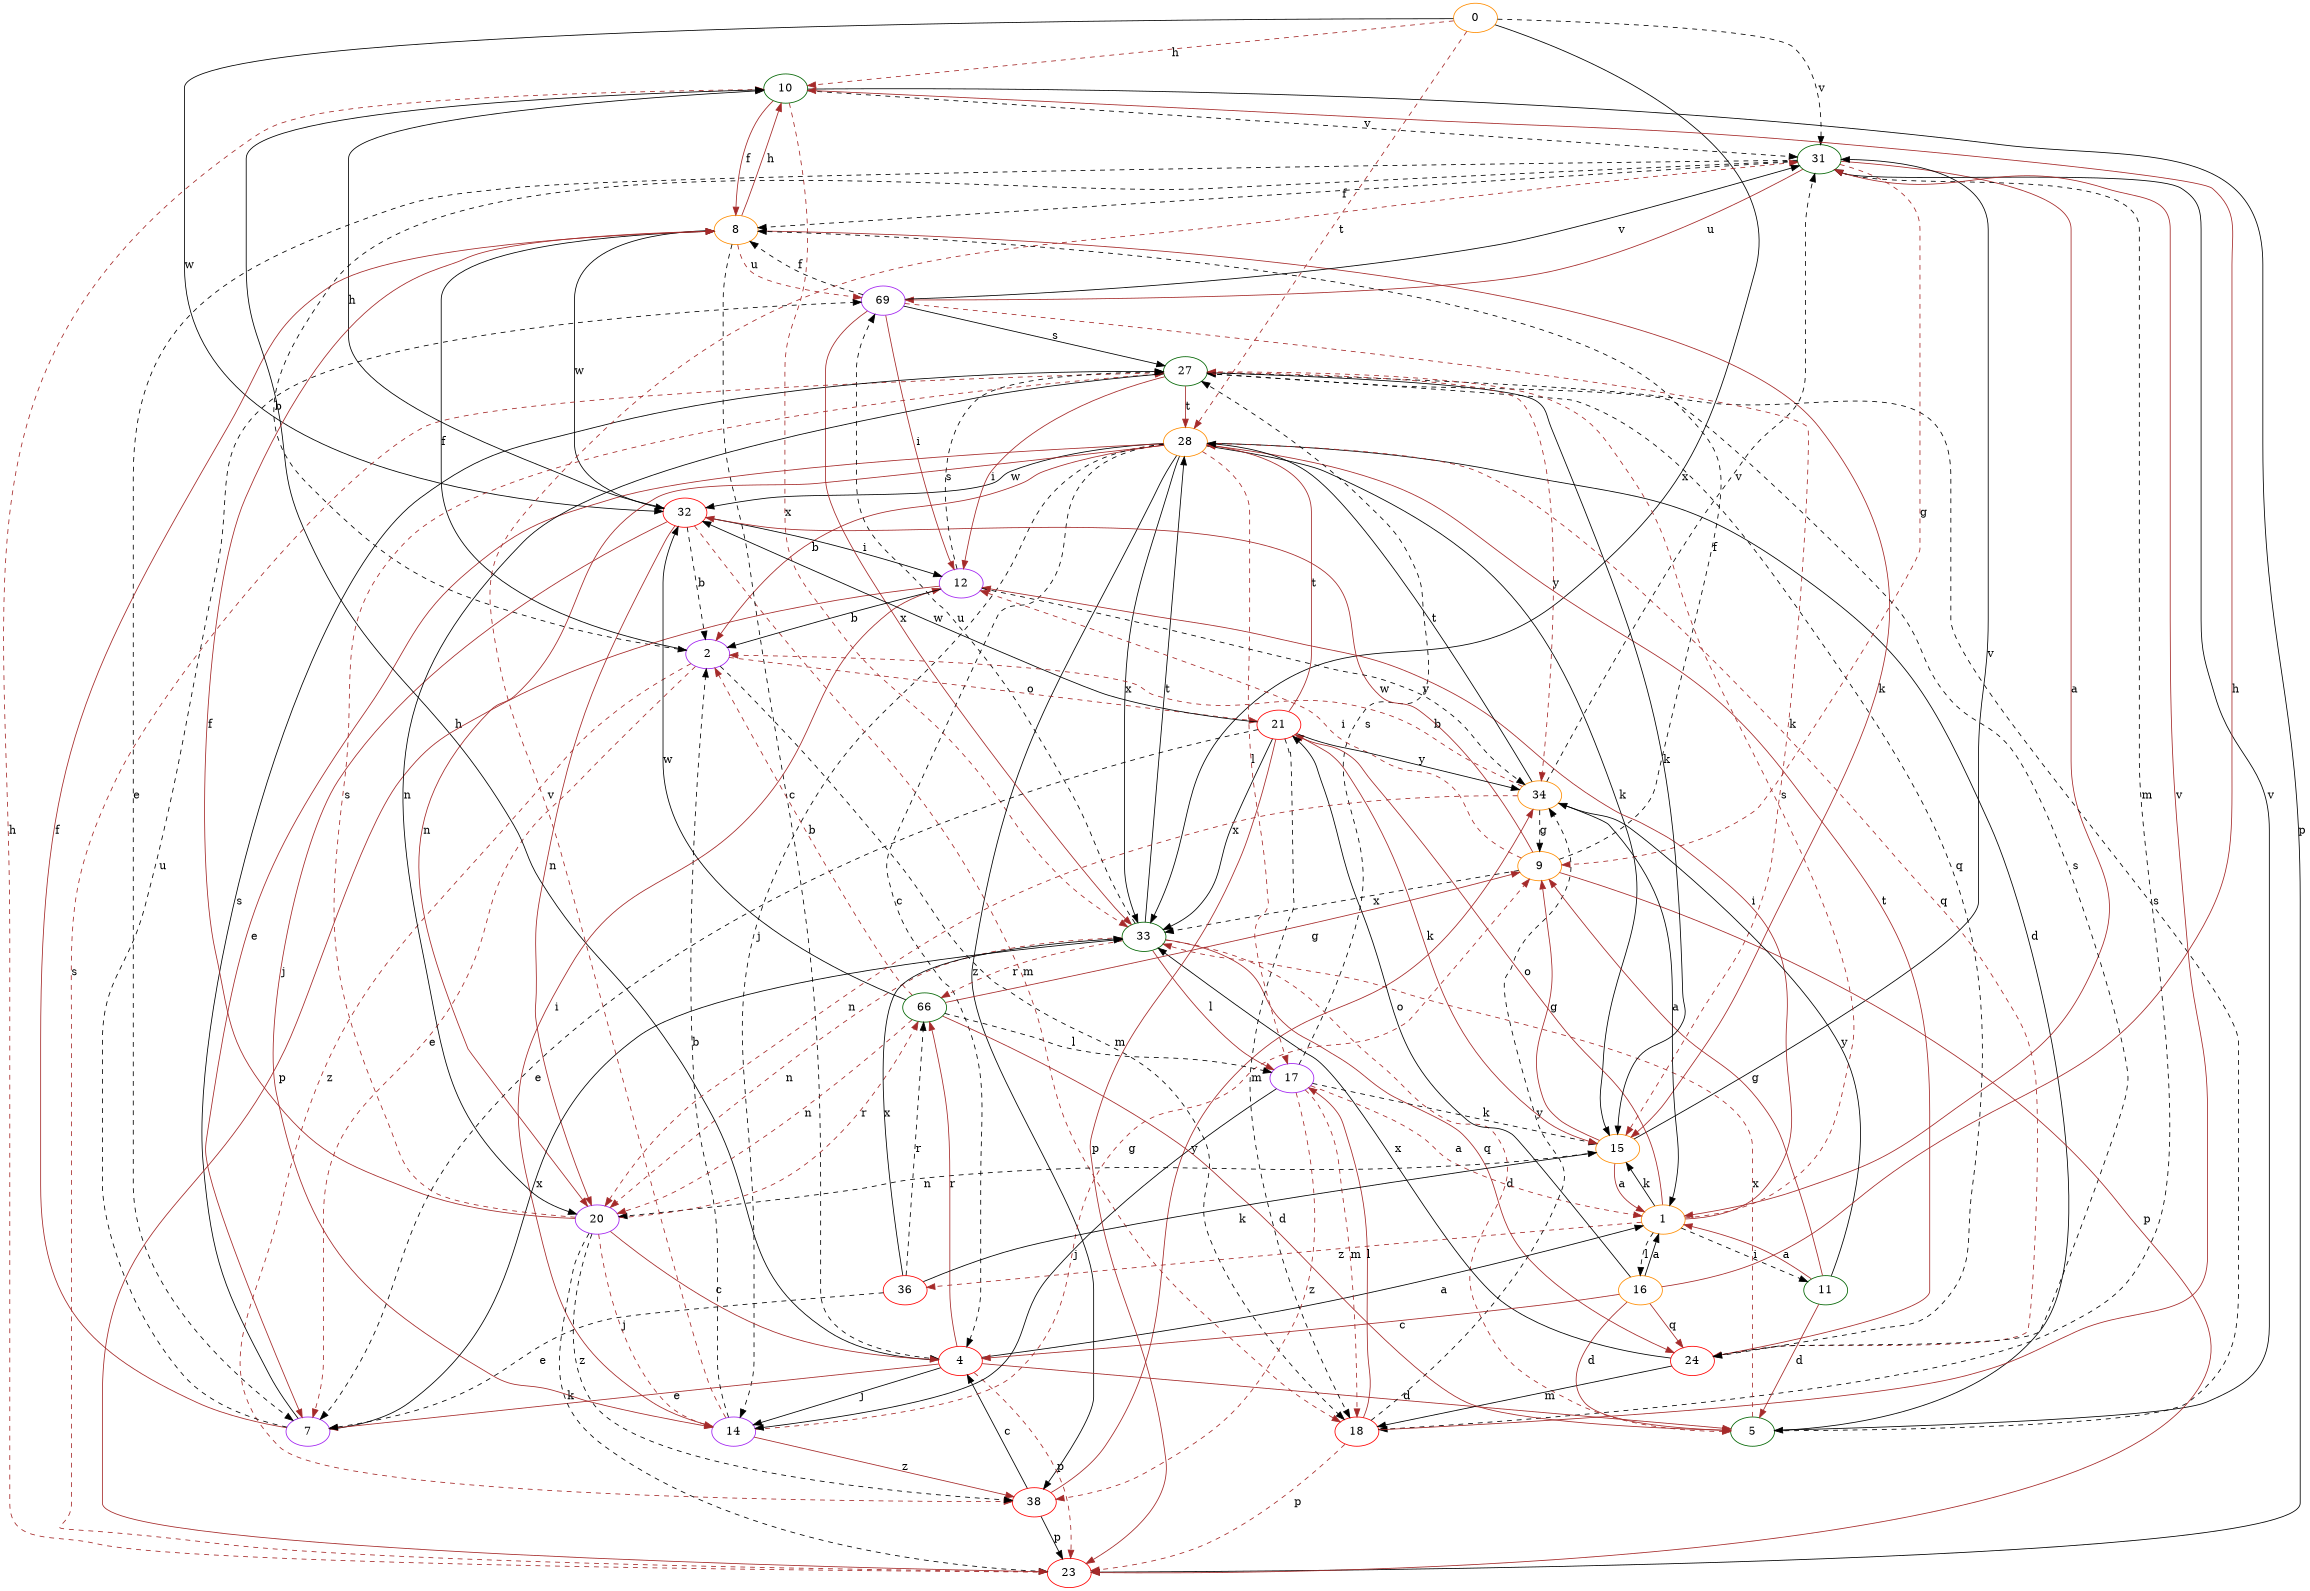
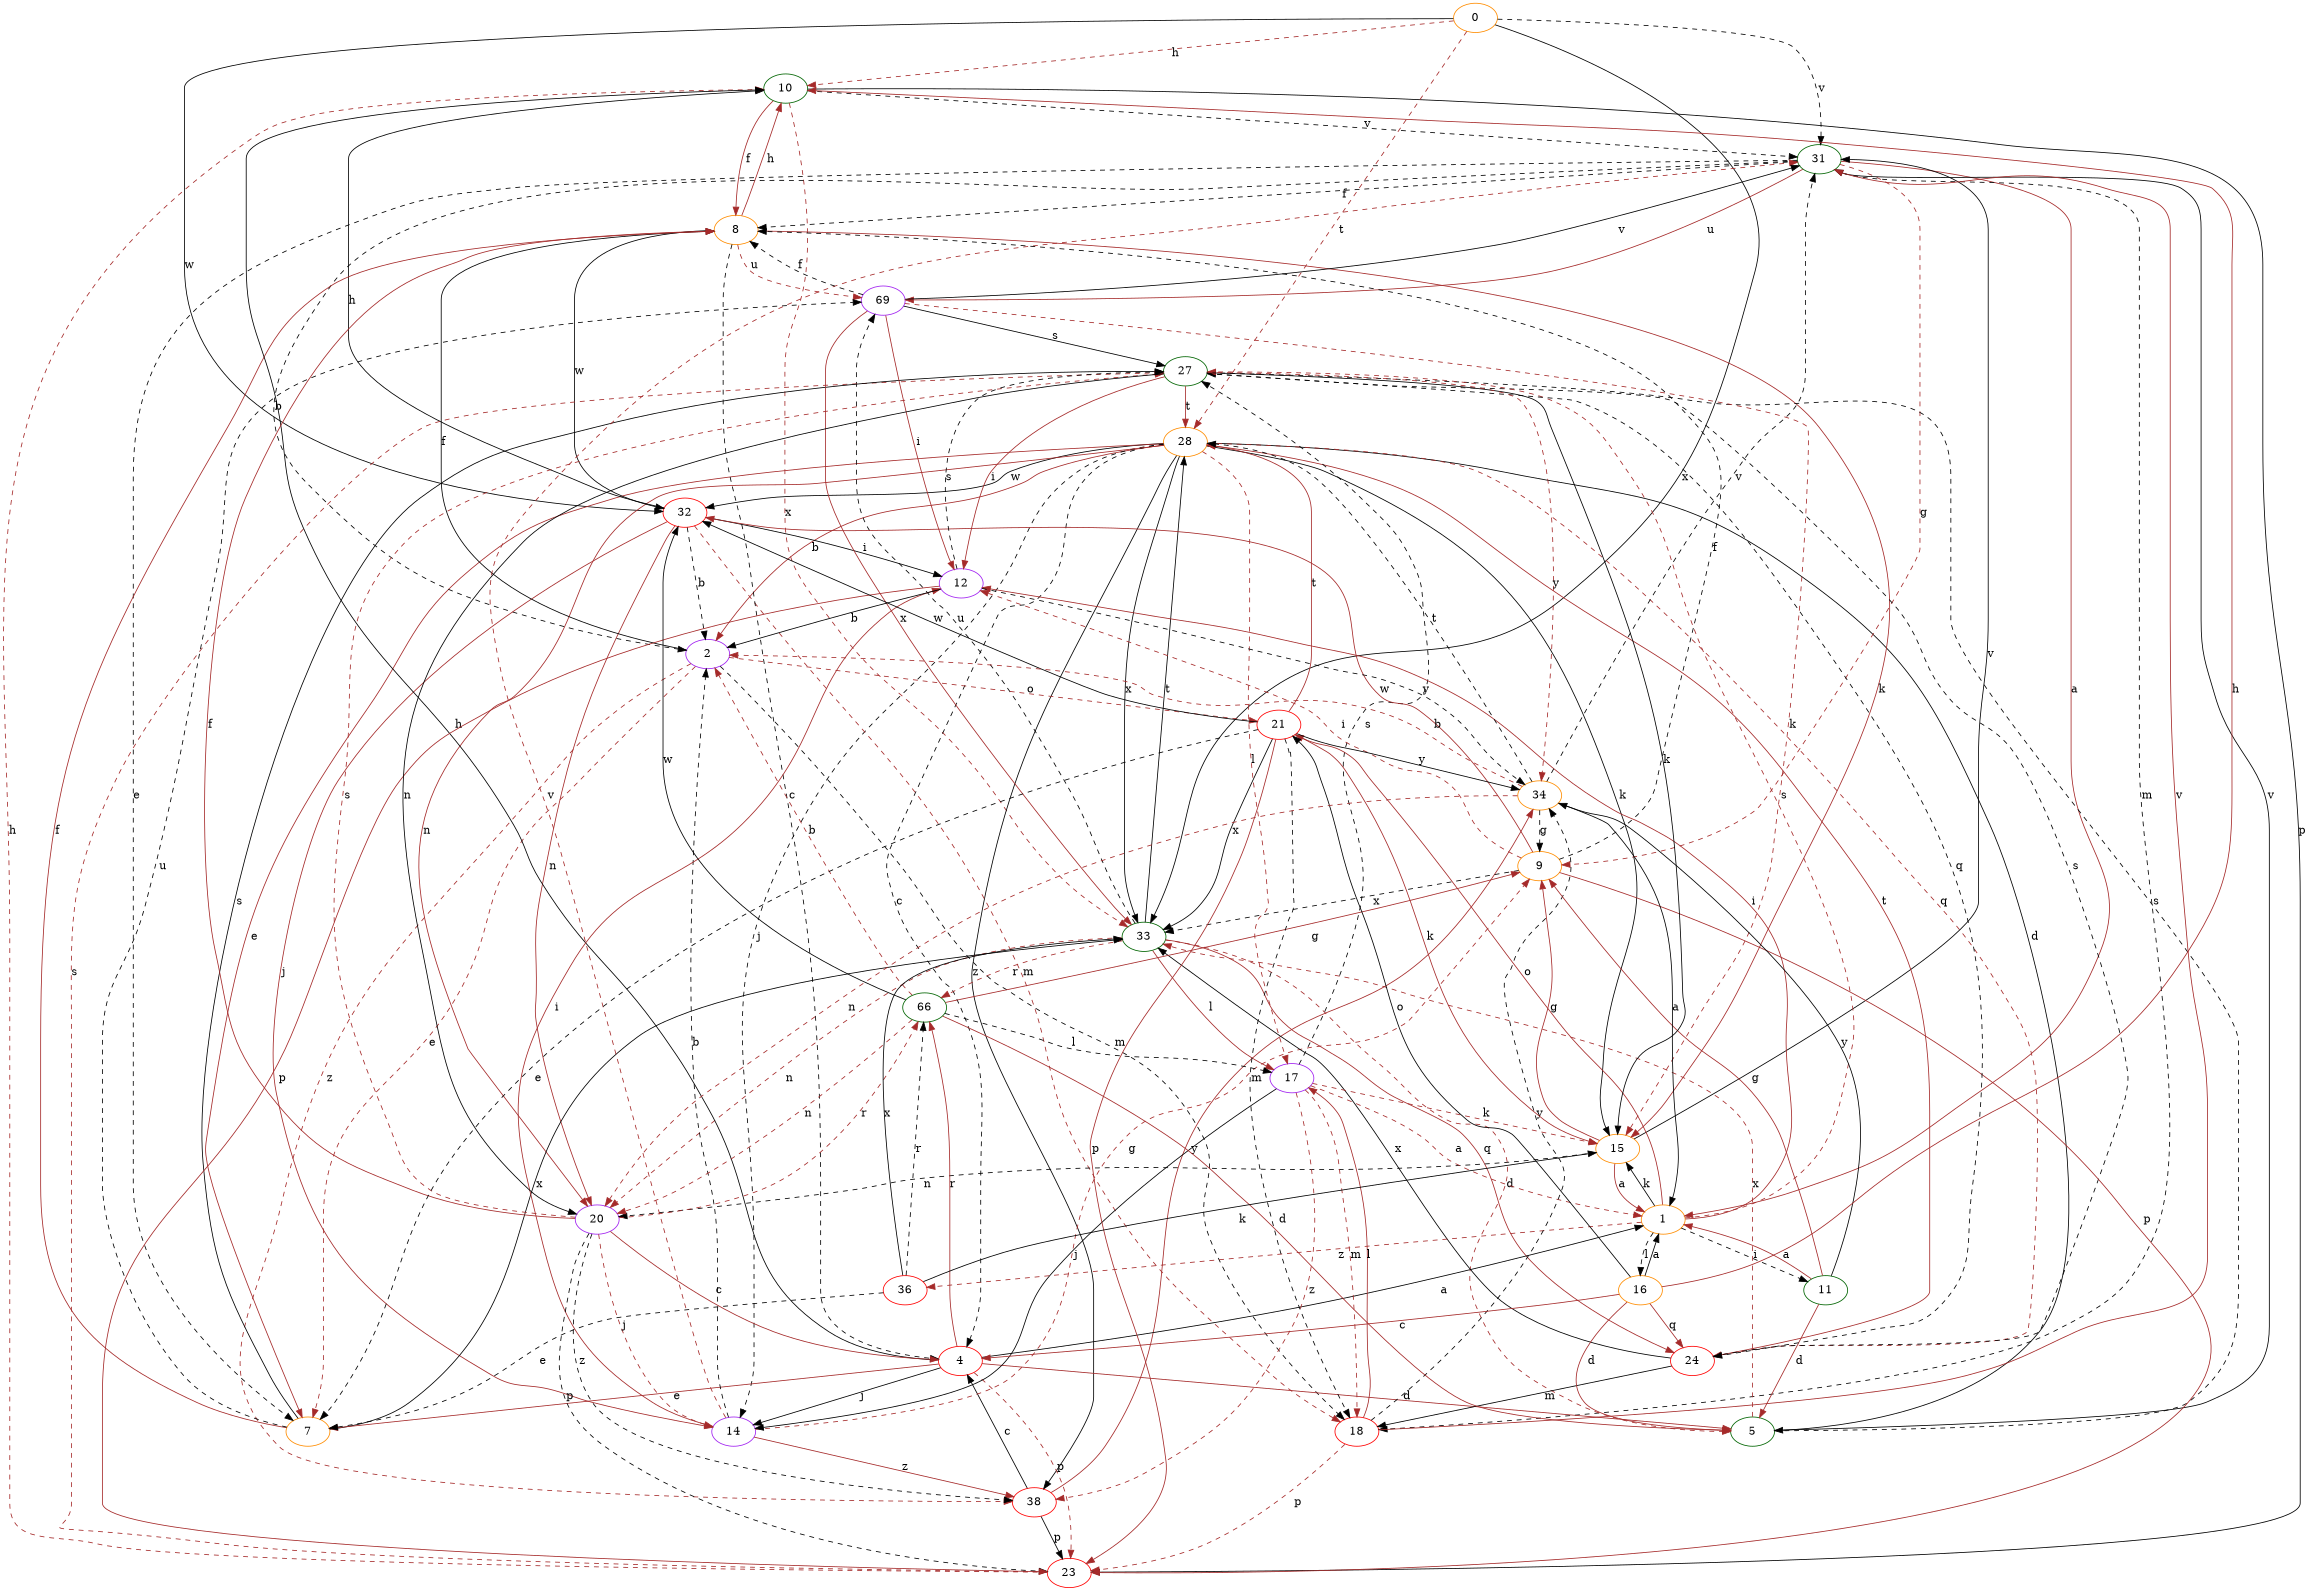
edge "34" -> "28": style solid -> dashed
edge "17" -> "15": color black -> brown
edge "20" -> "23": label "k" -> "p"
node "7": color purple -> darkorange
